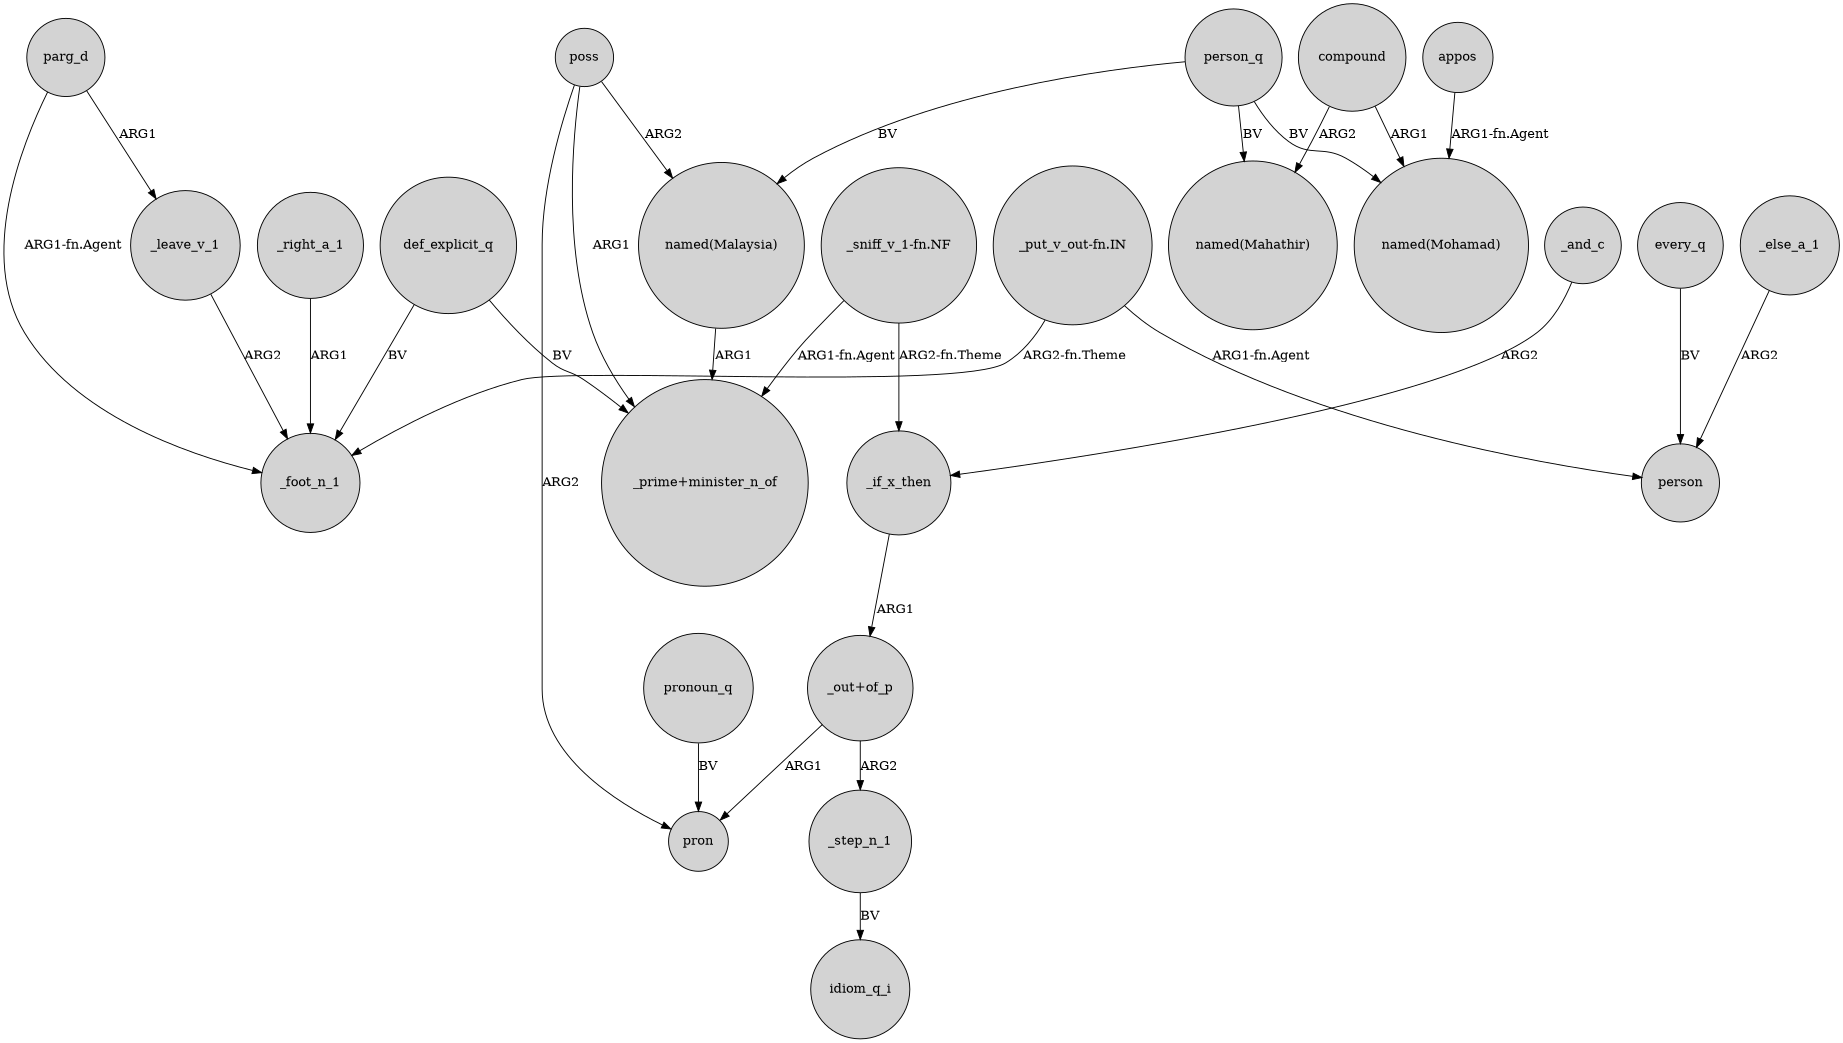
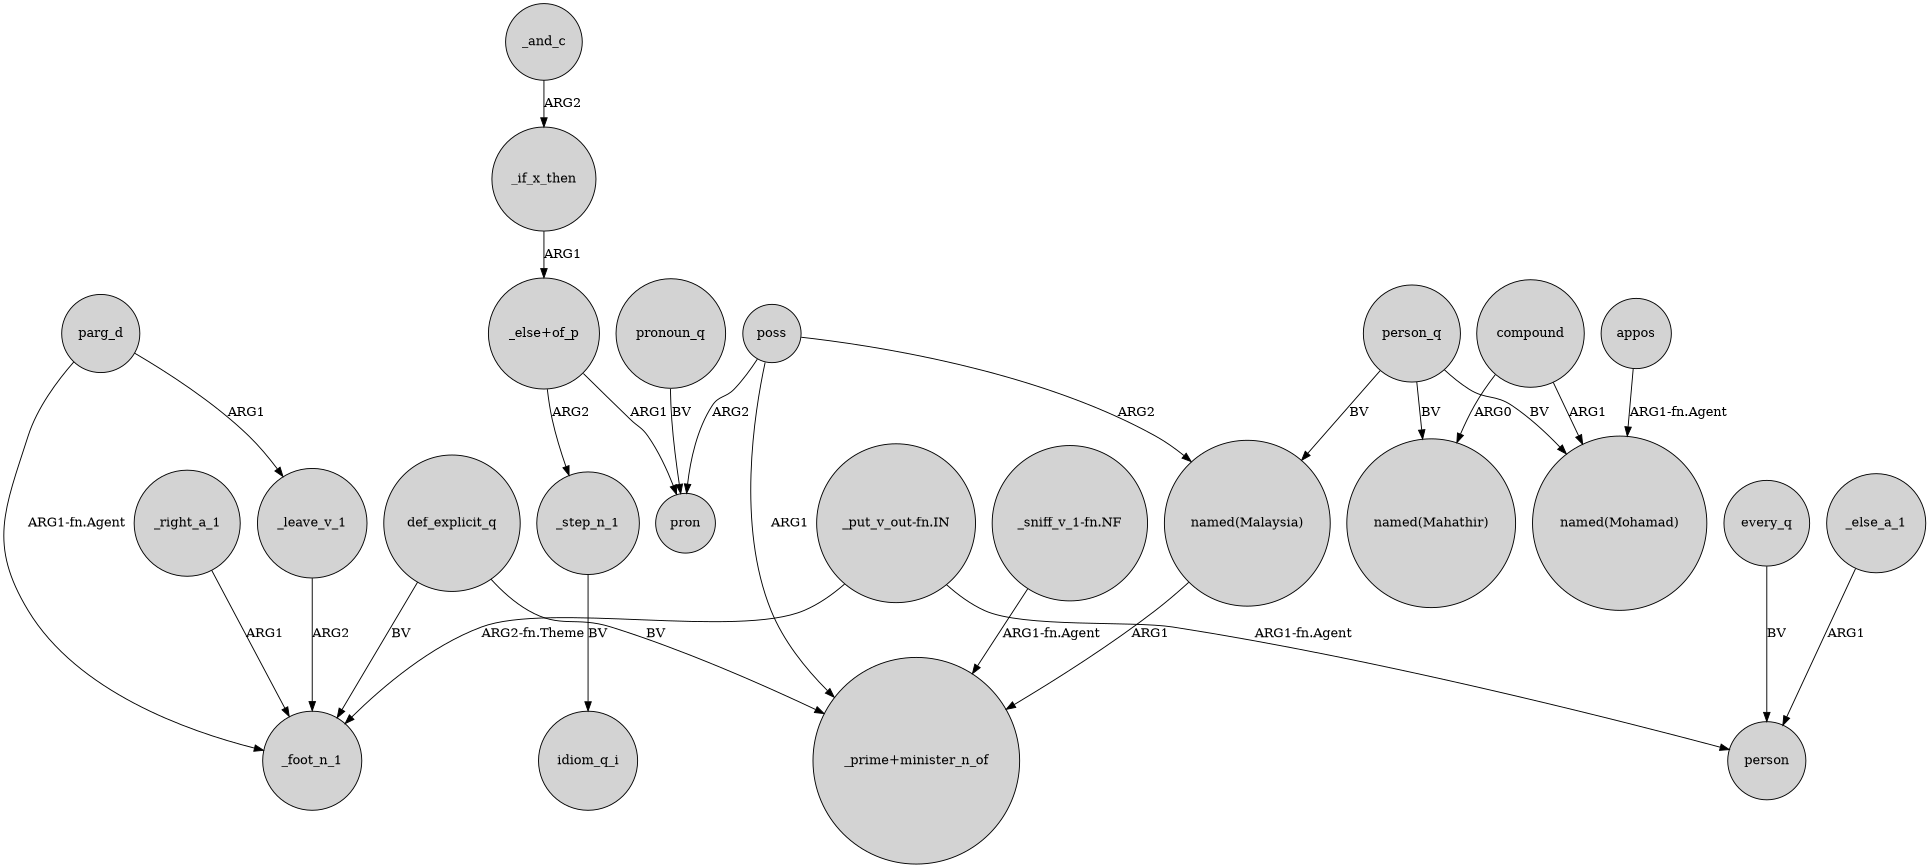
edge "compound" -> "named(Mahathir)": label "ARG2" -> "ARG0"
edge "_else_a_1" -> "person": label "ARG2" -> "ARG1"
edge "_sniff_v_1-fn.NF" -> "_if_x_then": removed, label "ARG2-fn.Theme"
node "_out+of_p": label "_out+of_p" -> "_else+of_p"
